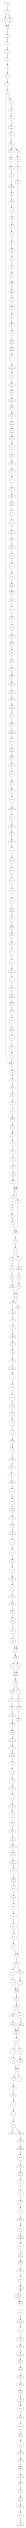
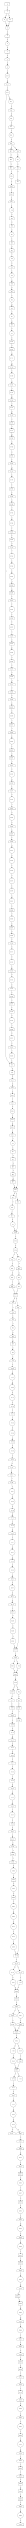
edge "S254" -> "S250": now "S254" -> "S256"
